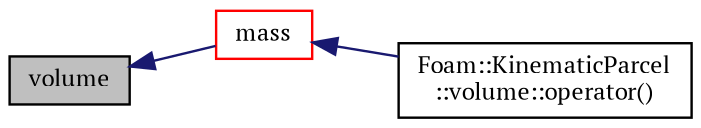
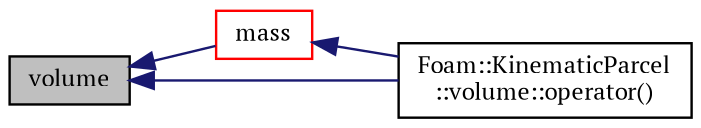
edge "Foam::KinematicParcel ::volume::operator()" -> "volume": added
